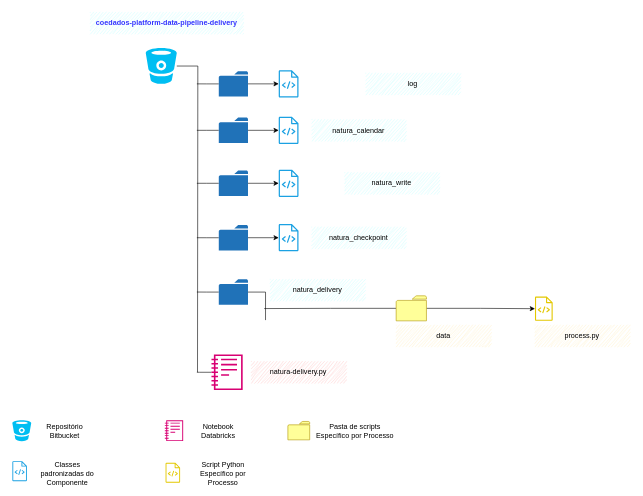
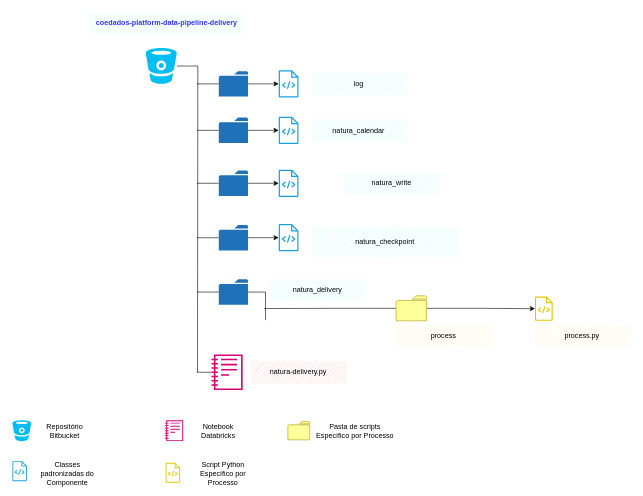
node "log": moved (413, 84) -> (359, 84)
node "natura_checkpoint": size 94x21 -> 147x30
node "data": label "data" -> "process"
